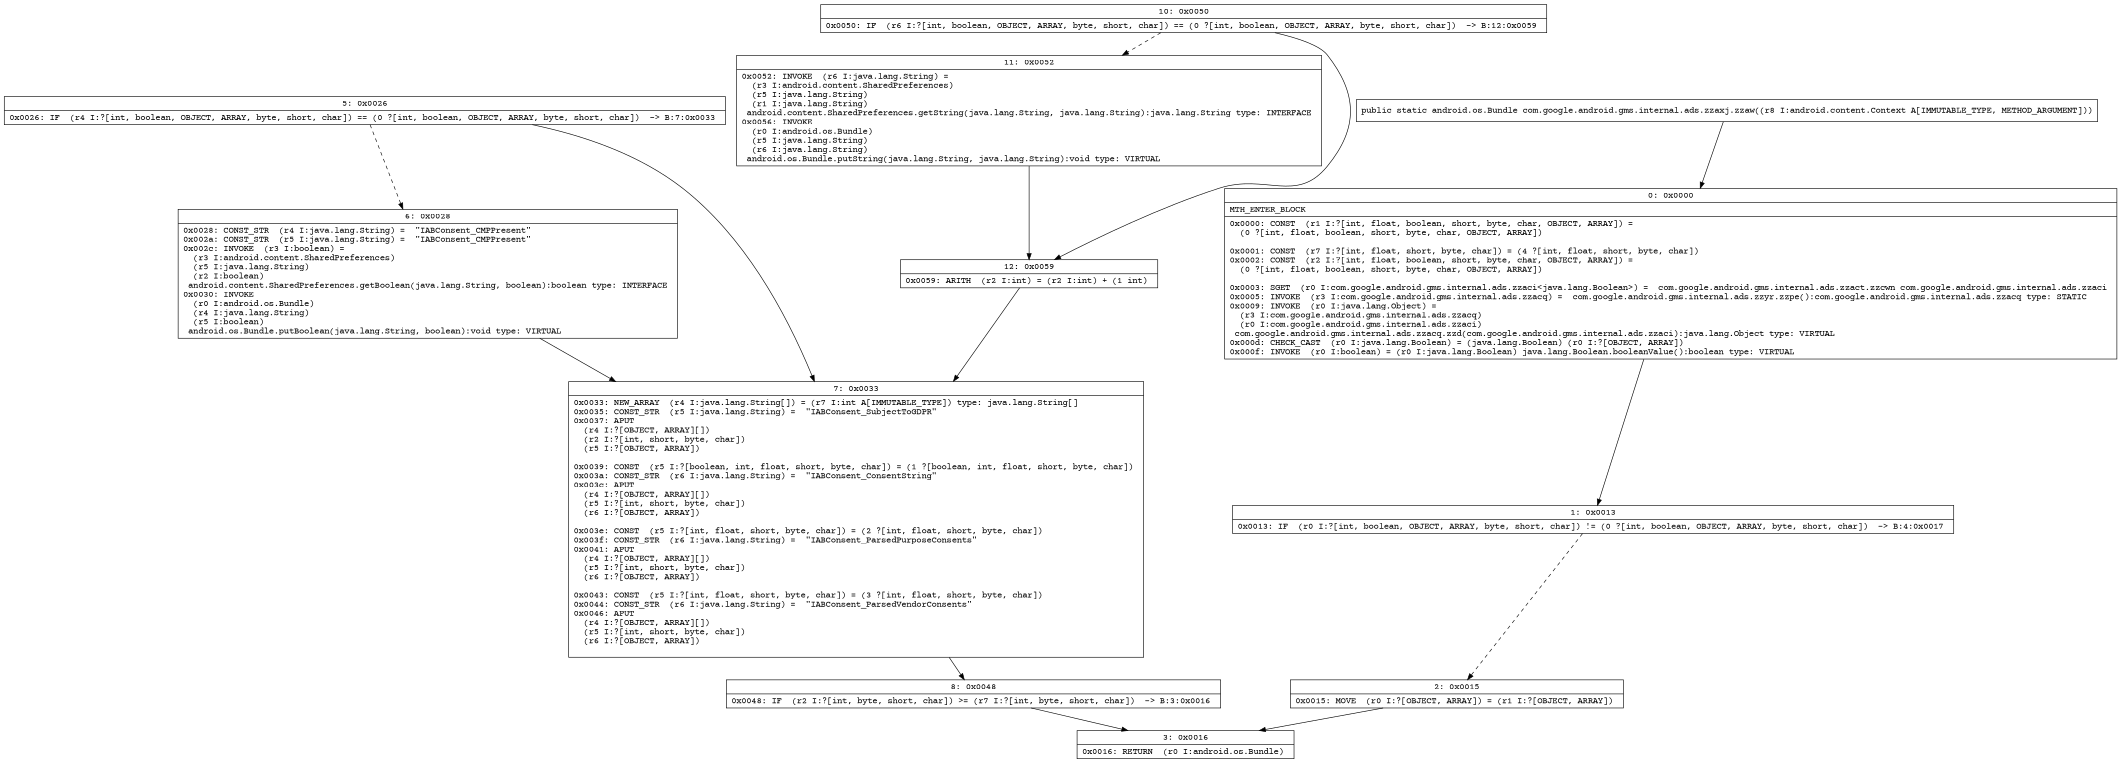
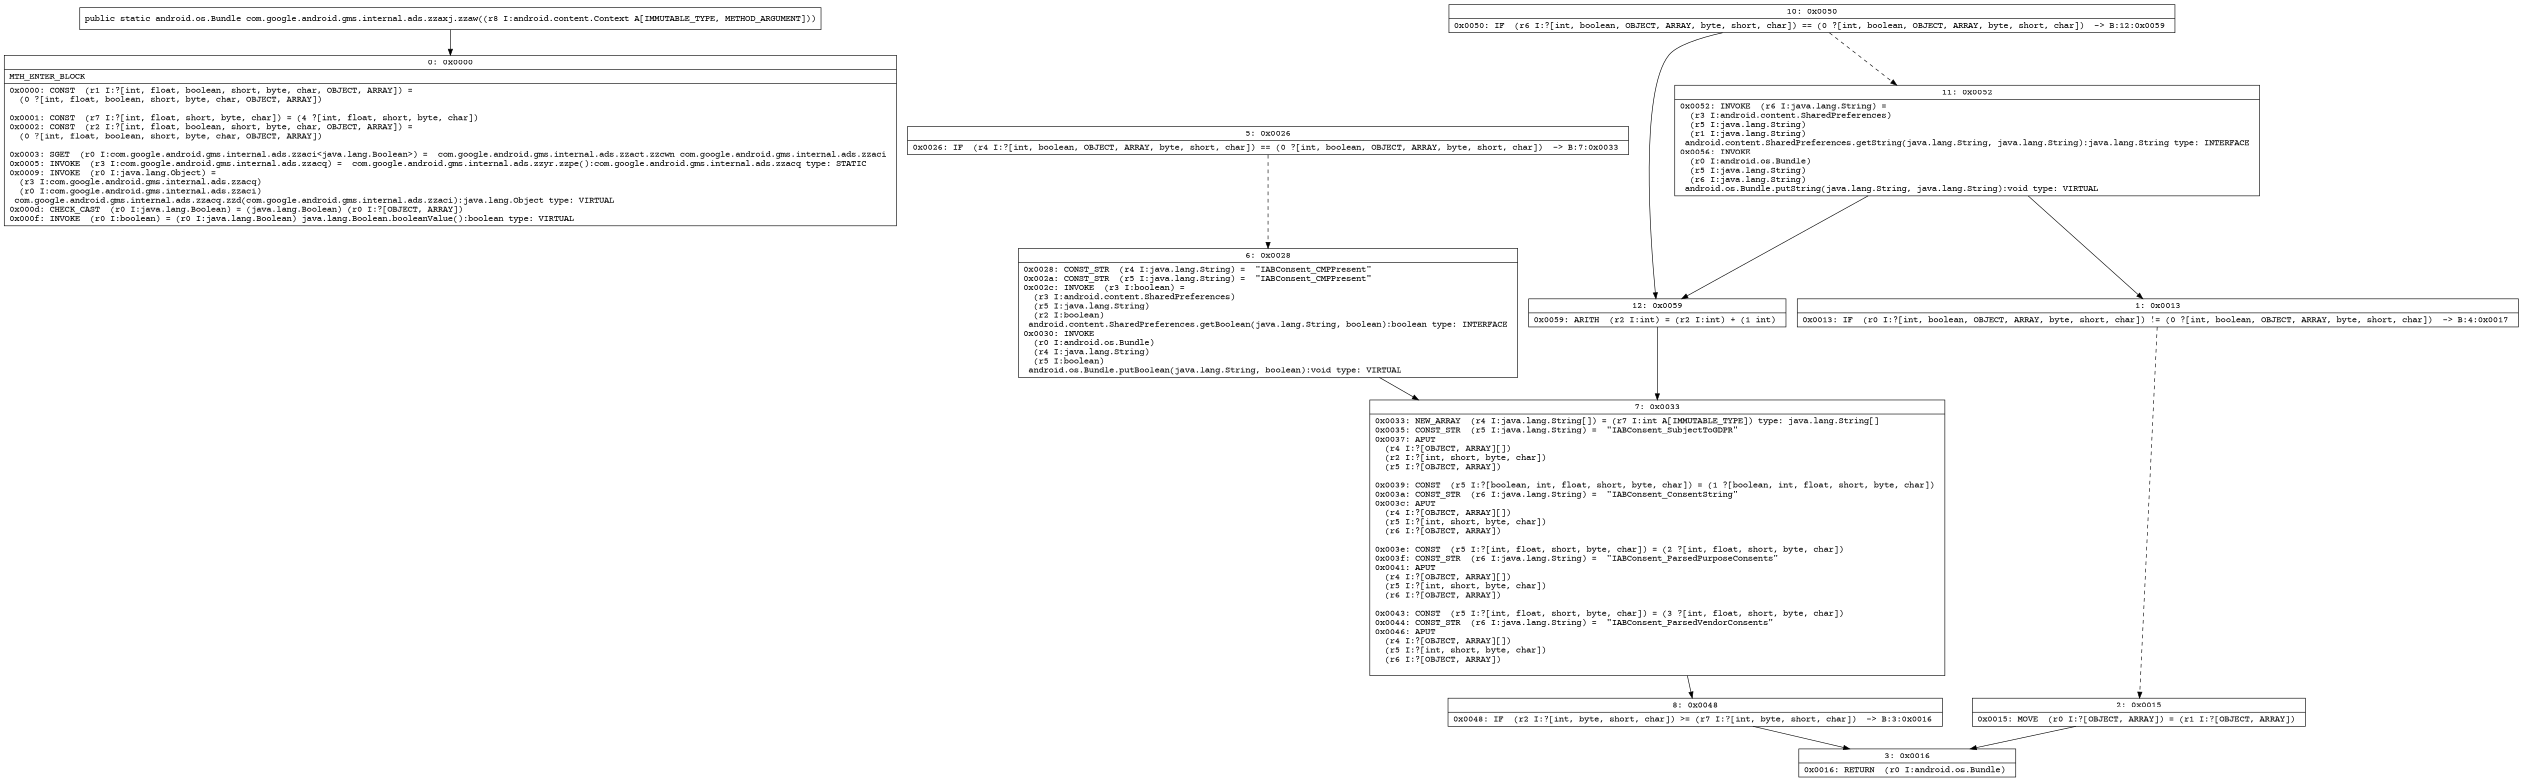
edge "5: 0x0026" -> "7: 0x0033": removed
edge "0: 0x0000" -> "1: 0x0013": now "11: 0x0052" -> "1: 0x0013"
